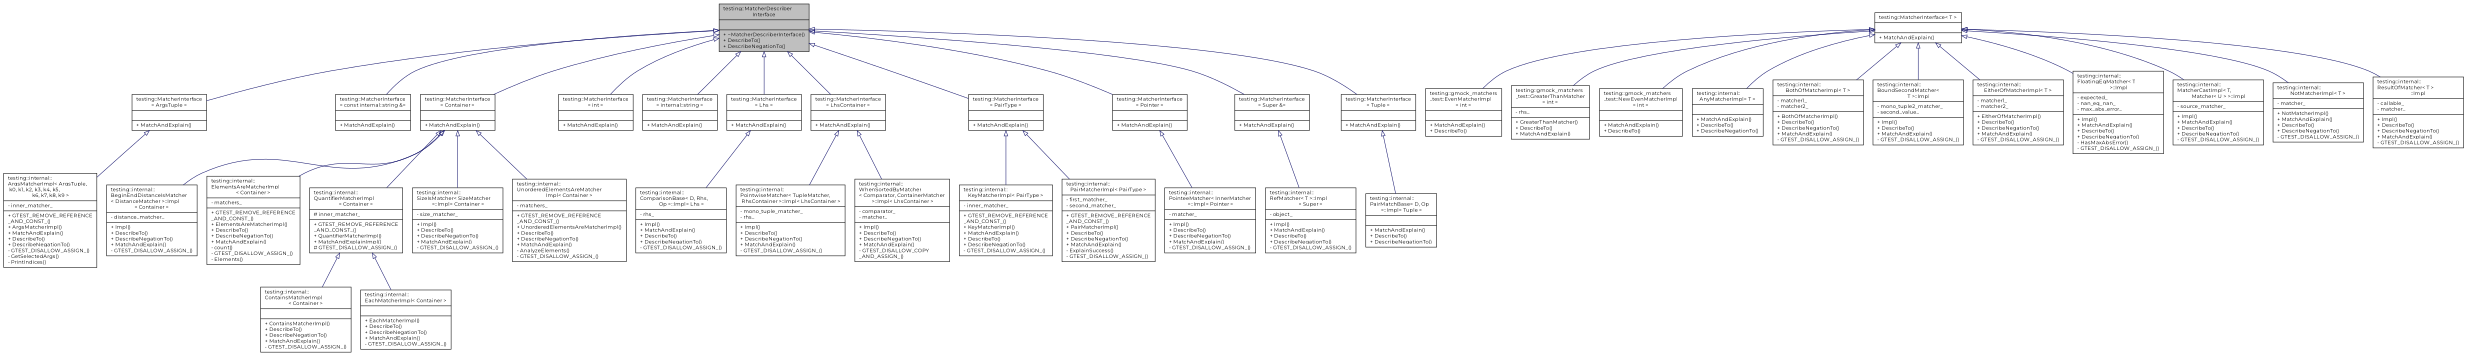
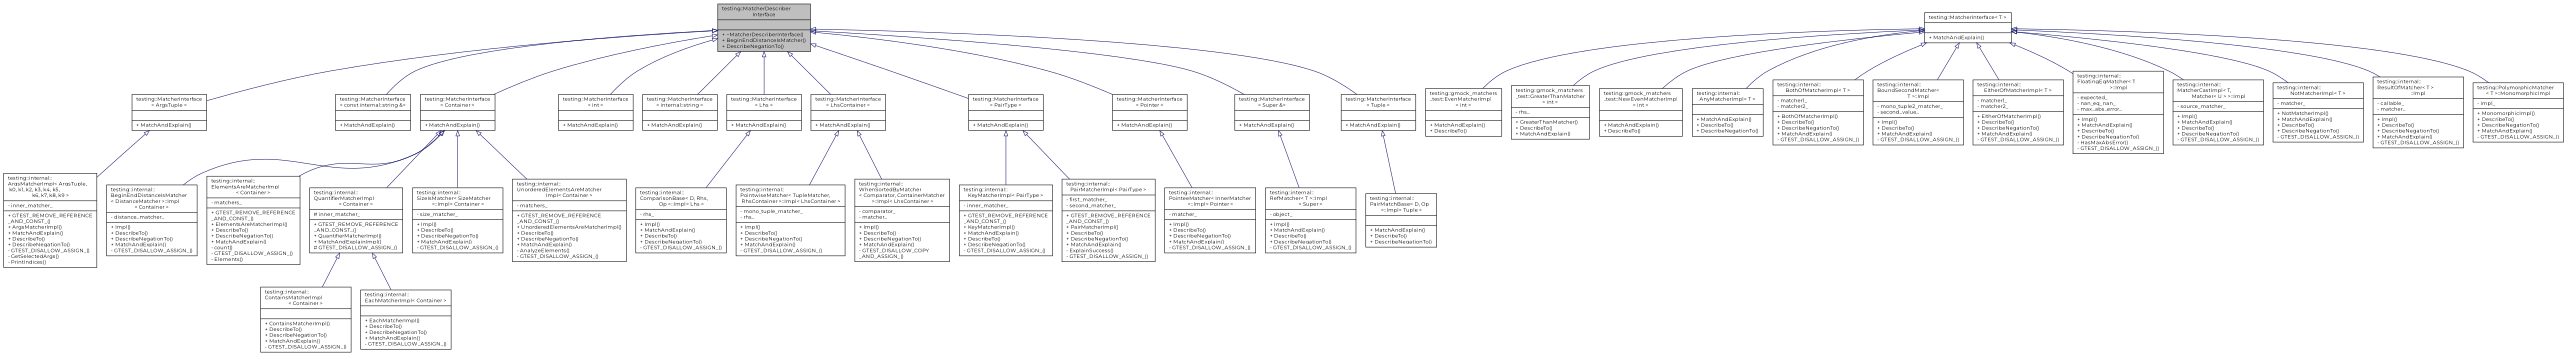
node "testing::MatcherDescriber": text "+ DescribeTo()" -> "+ BeginEndDistanceIsMatcher()"
node "testing::PolymorphicMatcher": added
